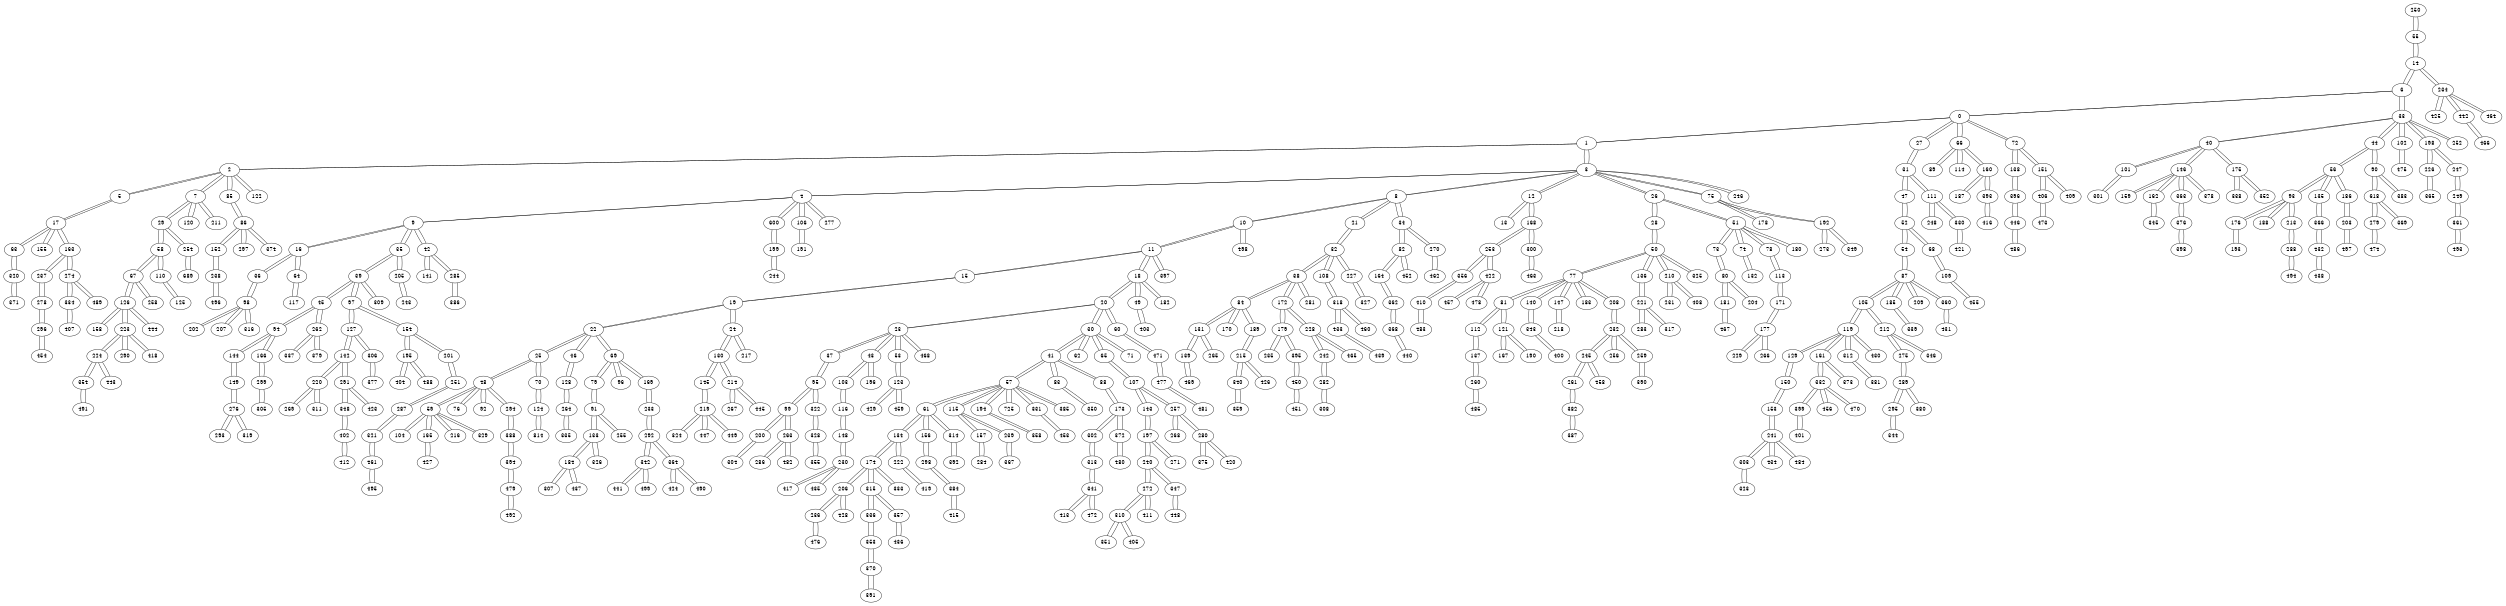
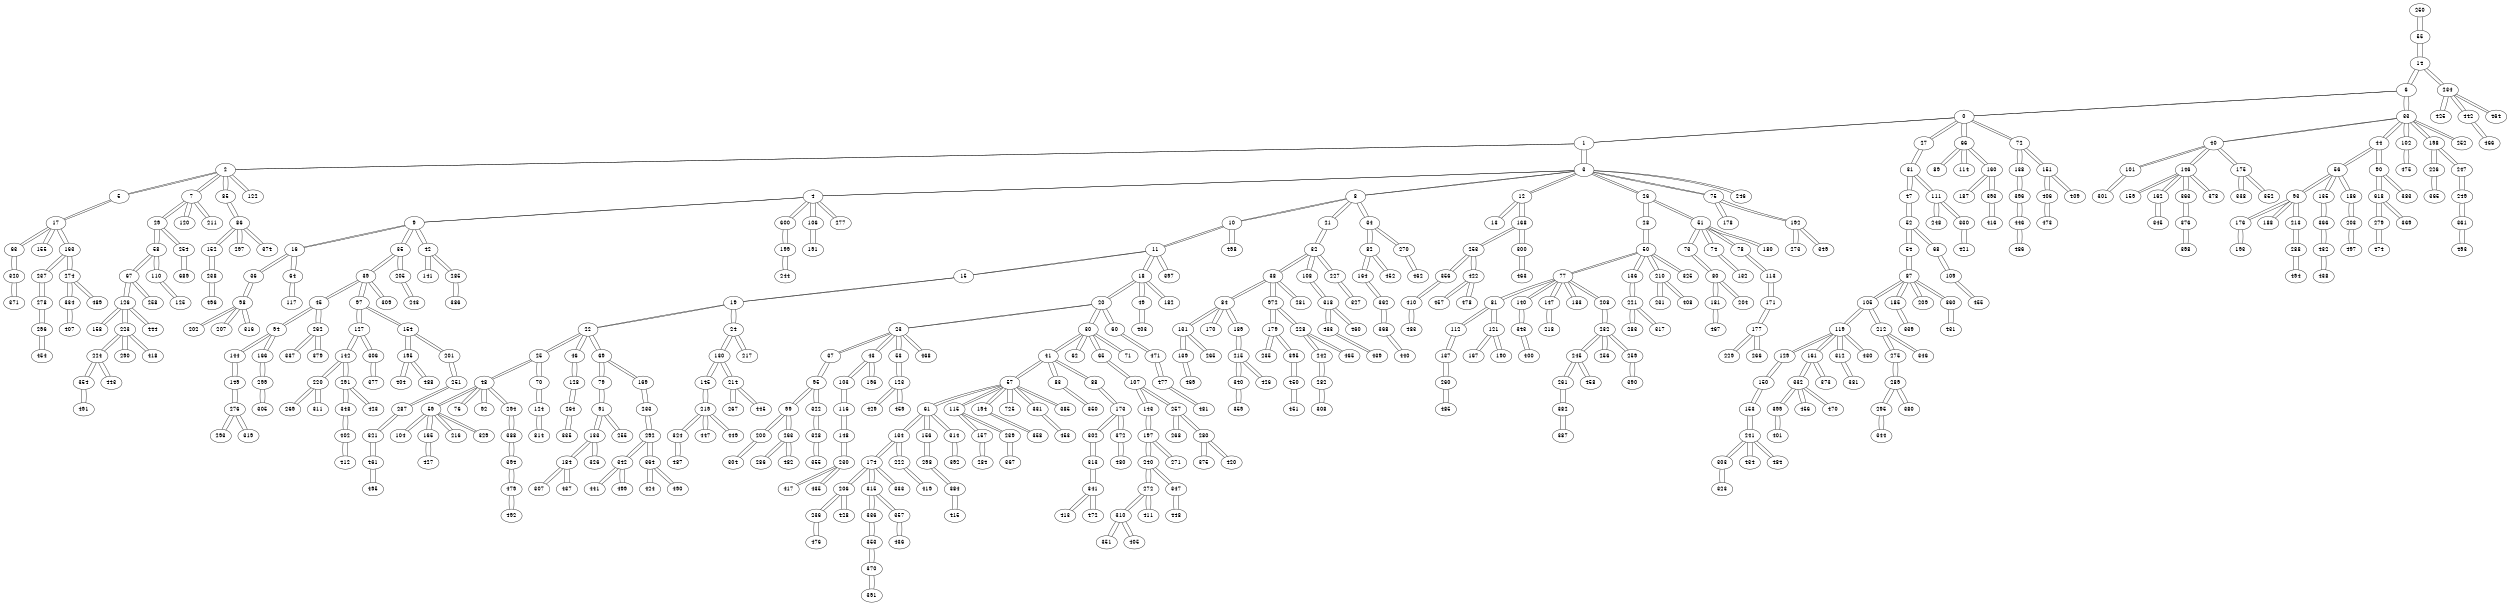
node "172": label "172" -> "972"
node "96": removed
node "487": added
